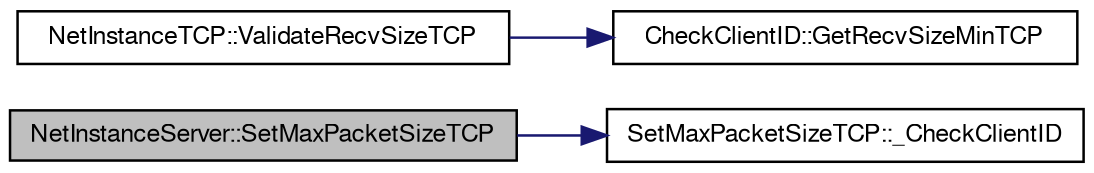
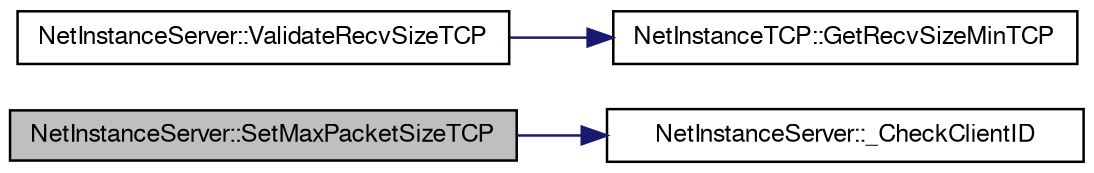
node "NetInstanceTCP::ValidateRecvSizeTCP": label "NetInstanceTCP::ValidateRecvSizeTCP" -> "NetInstanceServer::ValidateRecvSizeTCP"
node "CheckClientID::GetRecvSizeMinTCP": label "CheckClientID::GetRecvSizeMinTCP" -> "NetInstanceTCP::GetRecvSizeMinTCP"
node "SetMaxPacketSizeTCP::_CheckClientID": label "SetMaxPacketSizeTCP::_CheckClientID" -> "NetInstanceServer::_CheckClientID"
